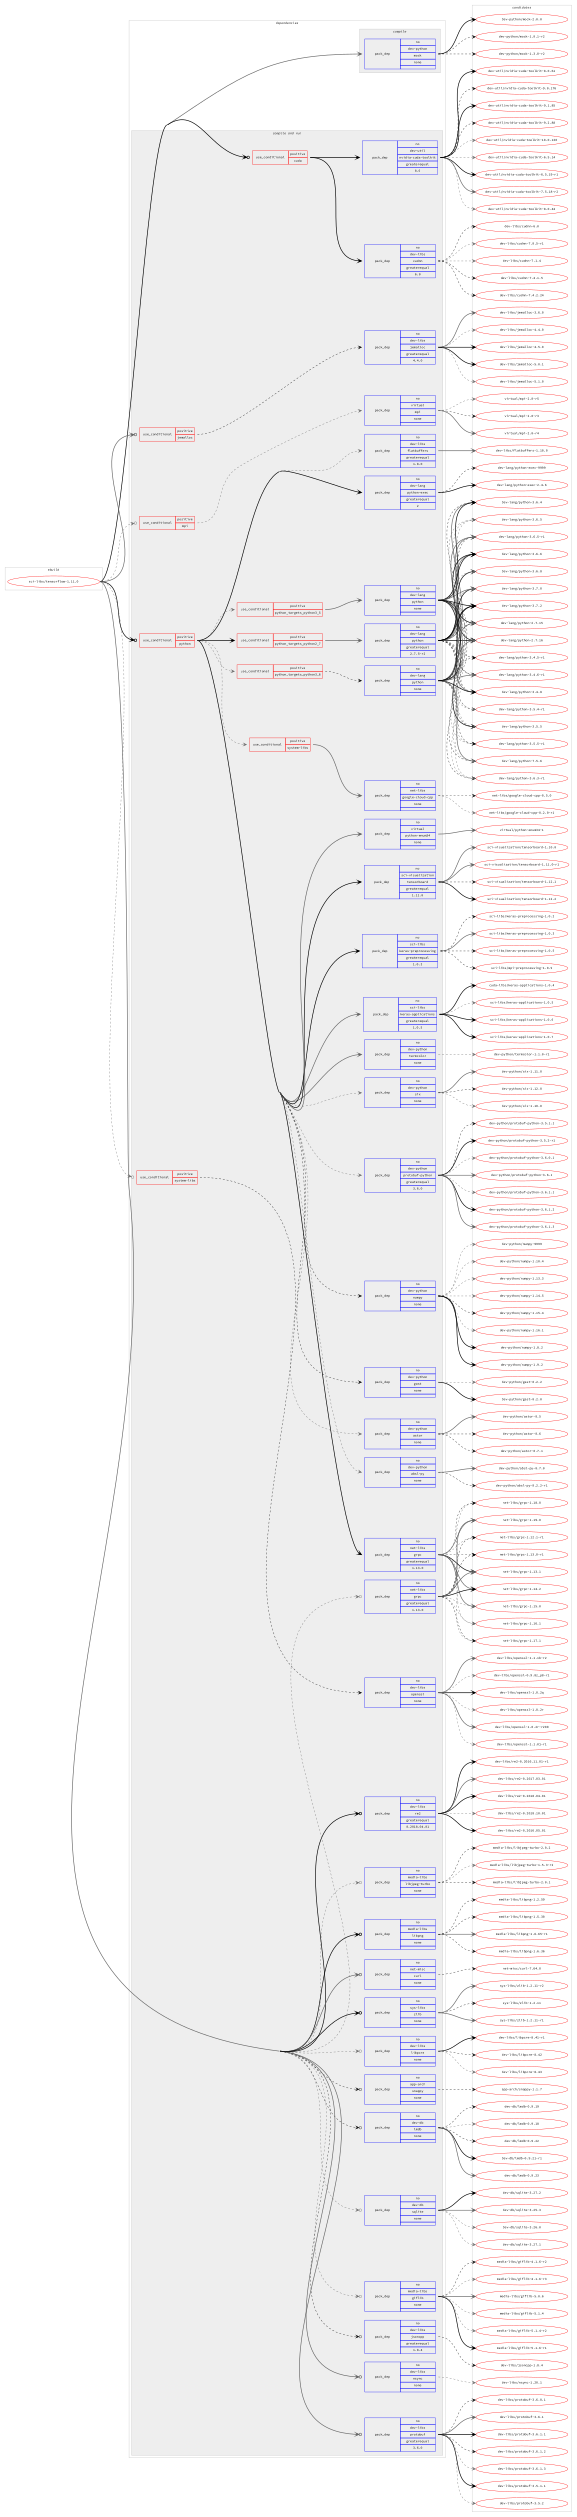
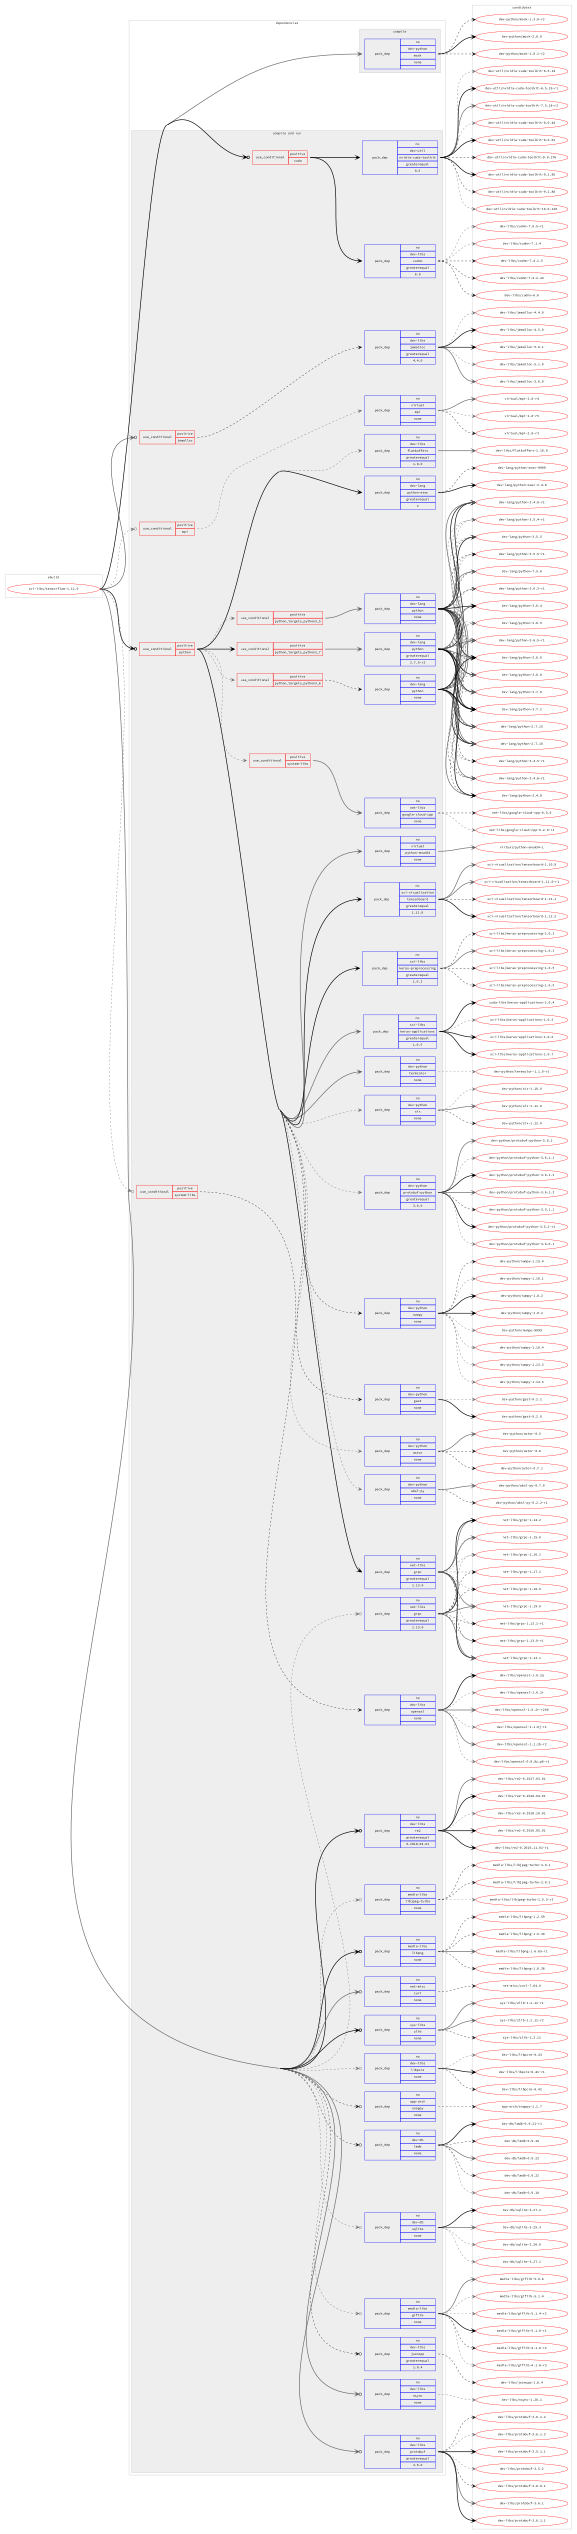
node "dev-lang/python-3.4.8-r1": added
node "sci-libs/mpi-preprocessing-1.0.9": label "sci-libs/mpi-preprocessing-1.0.9" -> "sci-libs/keras-preprocessing-1.0.9"
